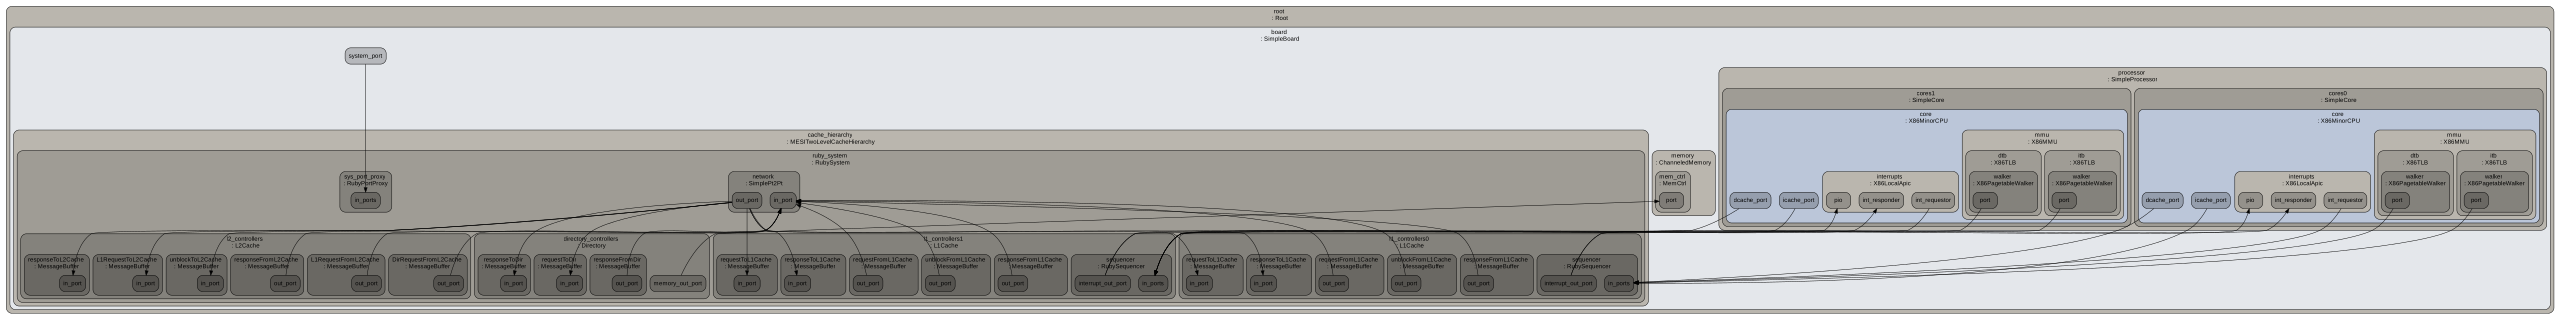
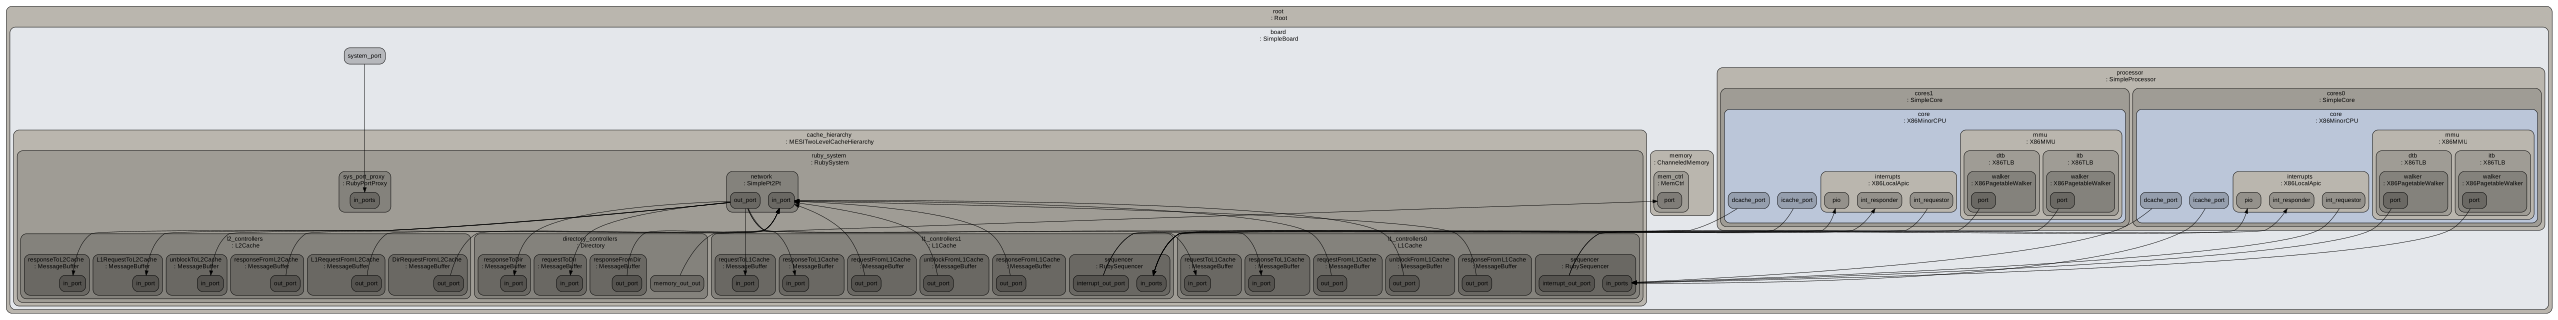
node "memory_out_port": label "memory_out_port" -> "memory_out_out"
